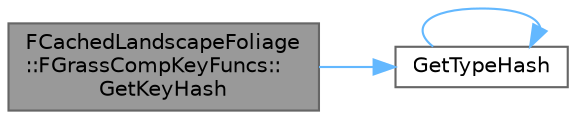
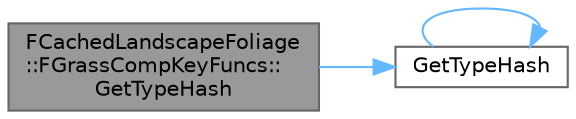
node "FCachedLandscapeFoliage ::FGrassCompKeyFuncs:: GetKeyHash": label "FCachedLandscapeFoliage ::FGrassCompKeyFuncs:: GetKeyHash" -> "FCachedLandscapeFoliage ::FGrassCompKeyFuncs:: GetTypeHash"
